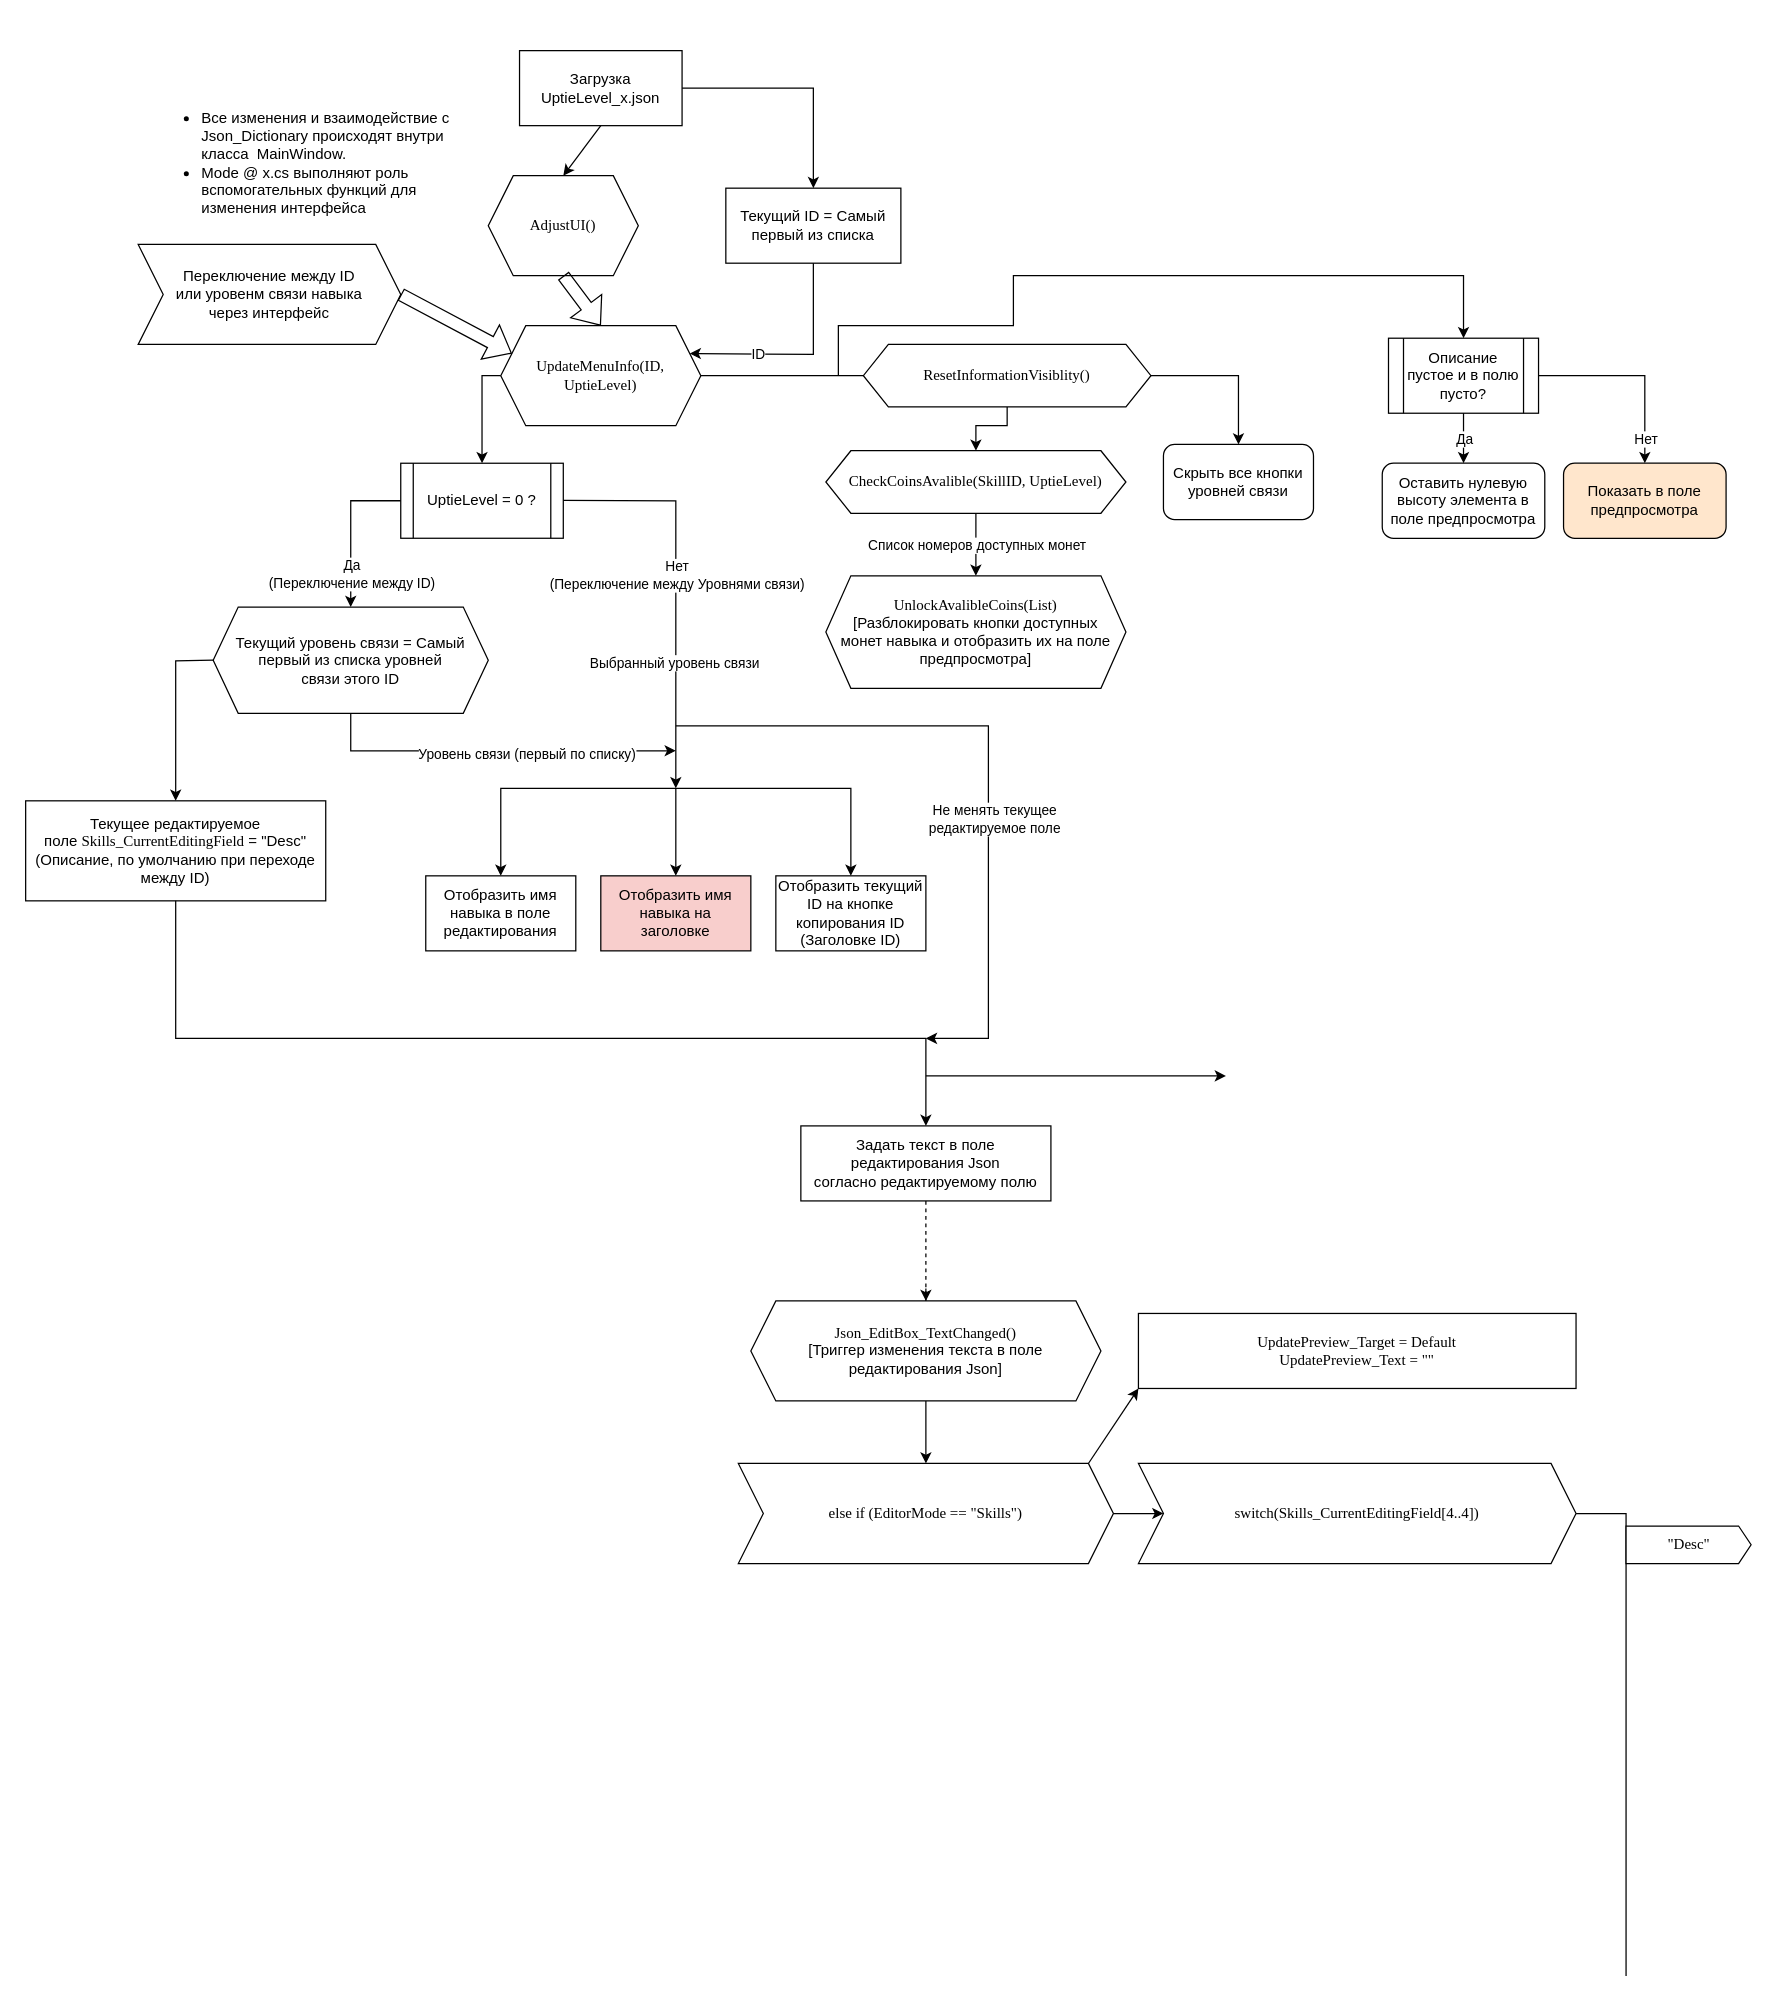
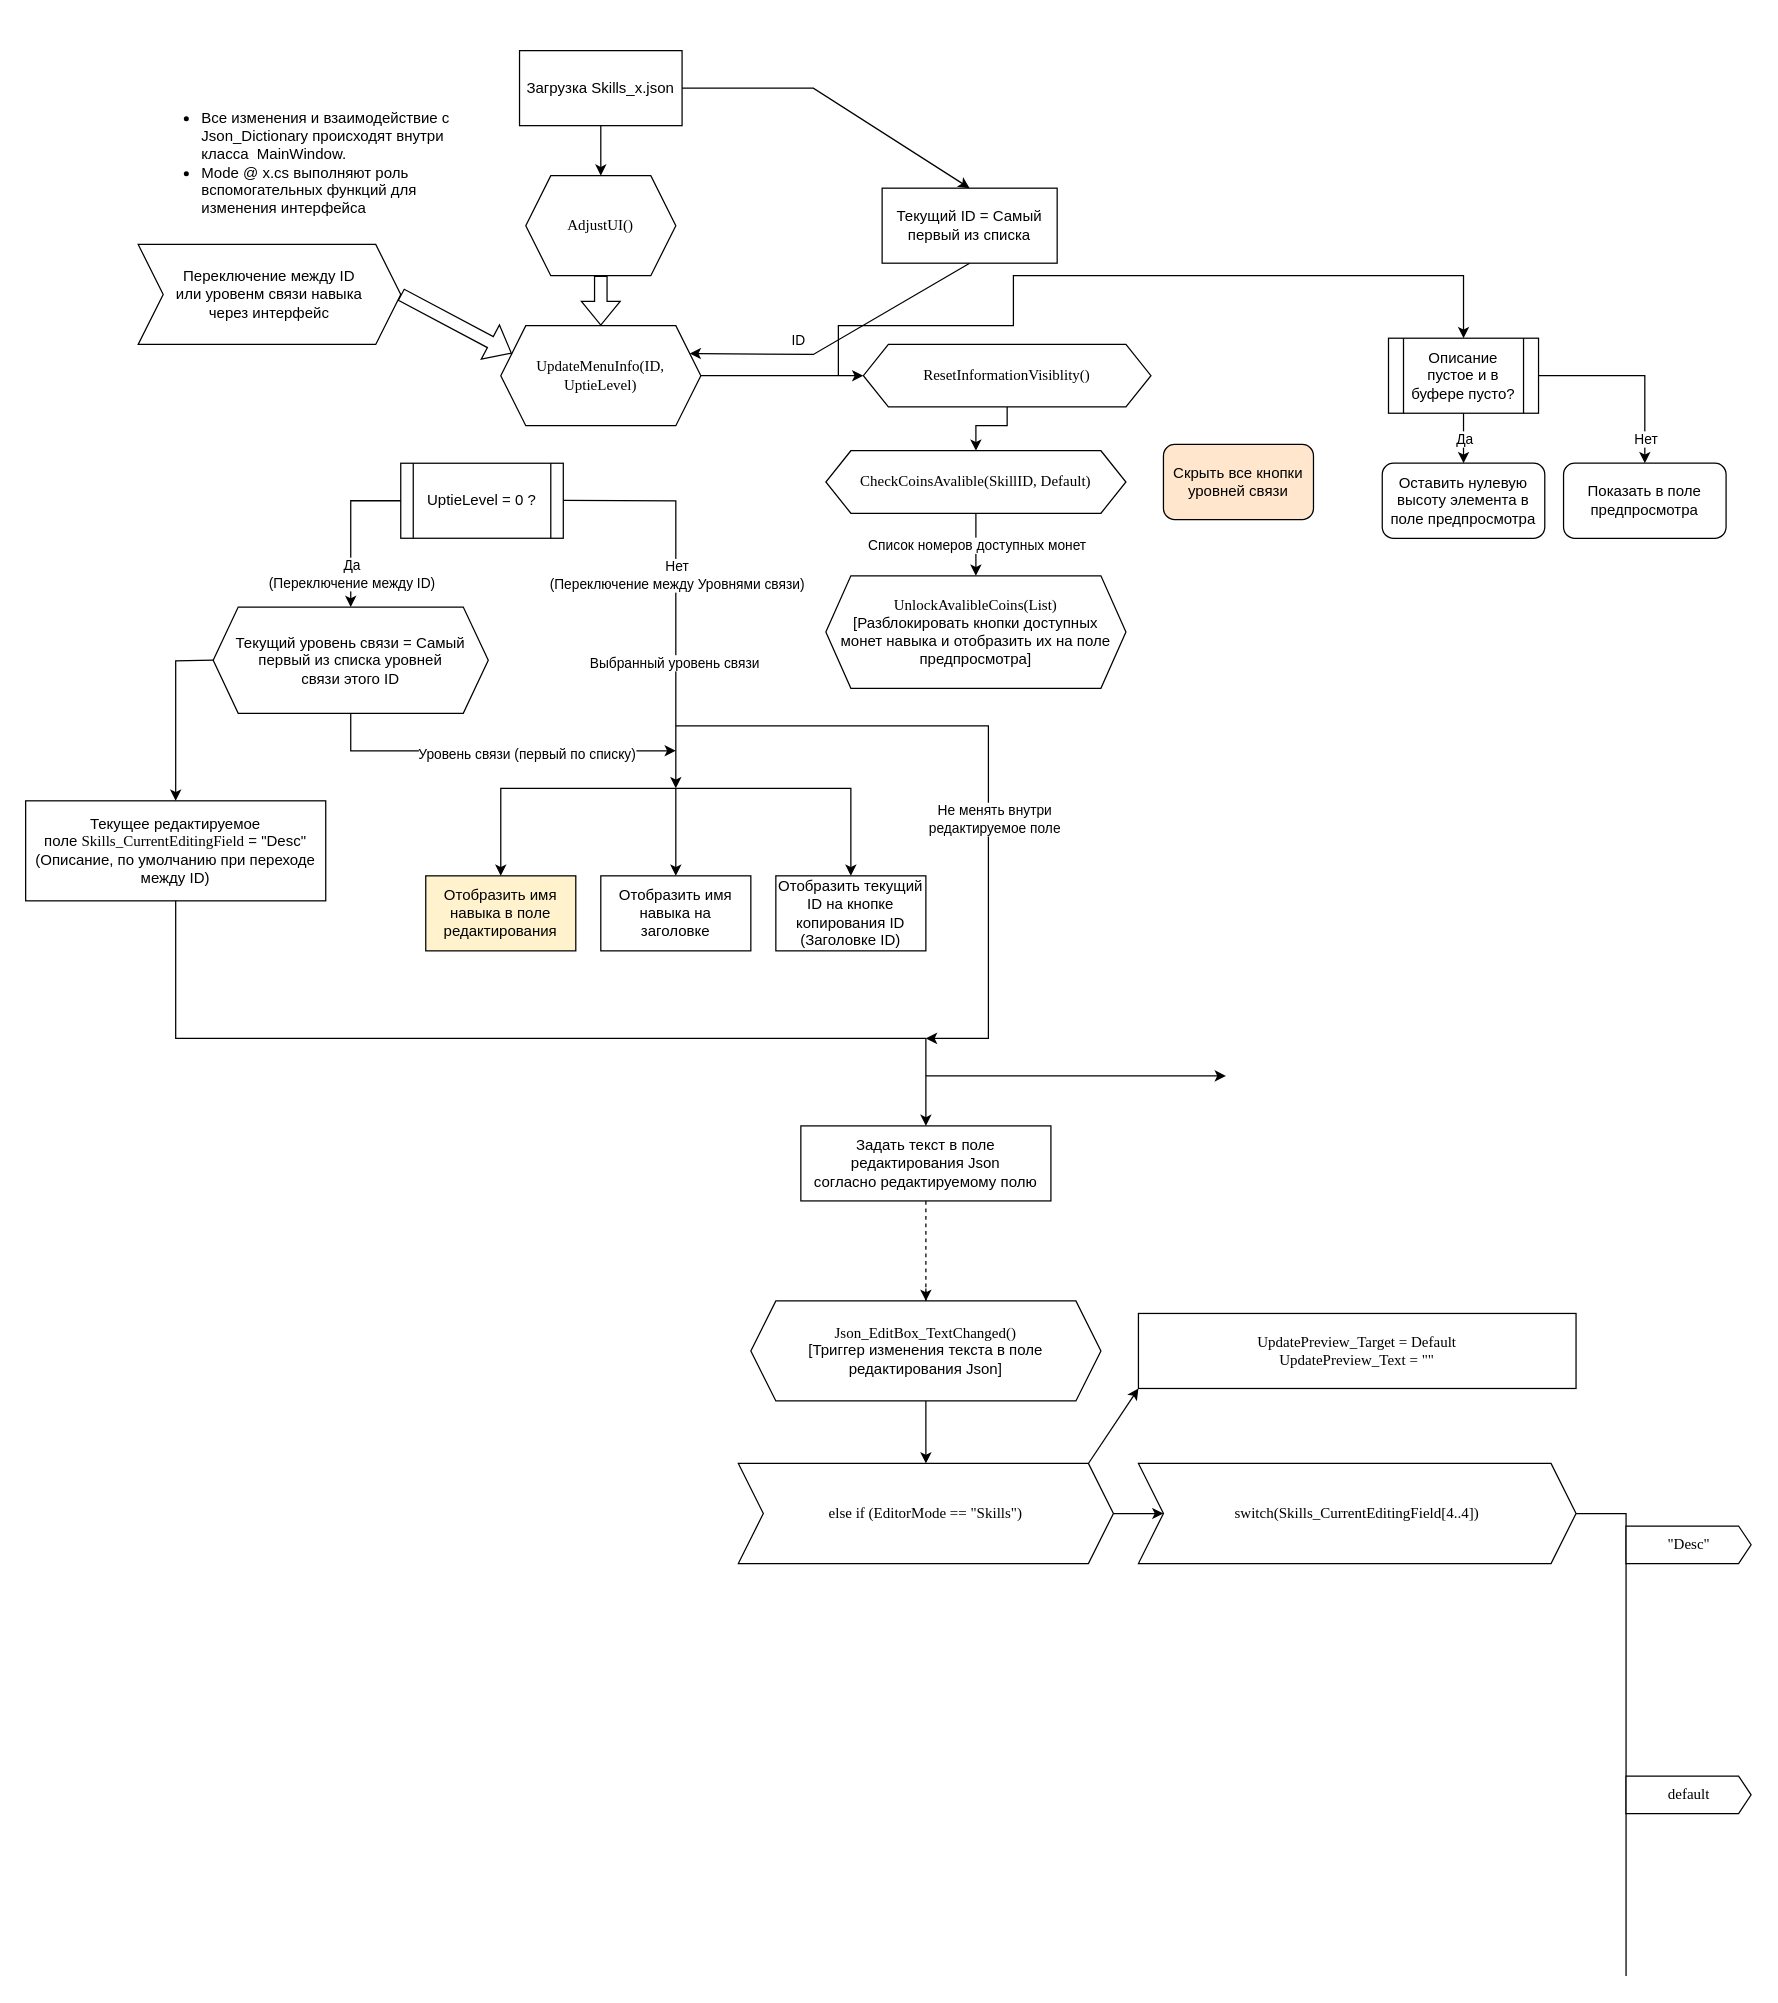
node "Загрузка UptieLevel_x.json": label "Загрузка UptieLevel_x.json" -> "Загрузка Skills_x.json"
node "AdjustUI()": moved (563, 226) -> (601, 226)
node "Текущий ID = Самый первый из списка": moved (813, 226) -> (969, 226)
edge "UpdateMenuInfo(ID, UptieLevel)" -- "ResetInformationVisiblity()": arrowhead none -> classic
edge "ResetInformationVisiblity()" -> "Скрыть все кнопки уровней связи": removed
node "Описание пустое и в полю пусто?": label "Описание пустое и в полю пусто?" -> "Описание пустое и в буфере пусто?"
edge "UpdateMenuInfo(ID, UptieLevel)" -> "UptieLevel = 0 ?": removed
node "CheckCoinsAvalible(SkillID, UptieLevel)": label "CheckCoinsAvalible(SkillID, UptieLevel)" -> "CheckCoinsAvalible(SkillID, Default)"
node "Скрыть все кнопки уровней связи": fillcolor #ffffff -> #ffe6cc
node "Показать в поле предпросмотра": fillcolor #ffe6cc -> #ffffff
node "Не менять текущее редактируемое поле": label "Не менять текущее редактируемое поле" -> "Не менять внутри редактируемое поле"
node "Отобразить имя навыка в поле редактирования": fillcolor #ffffff -> #fff2cc
node "Отобразить имя навыка на заголовке": fillcolor #f8cecc -> #ffffff
node "default": added
